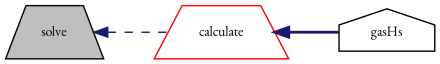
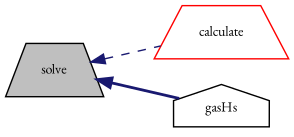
edge "gasHs" -> "calculate": now "gasHs" -> "solve"
